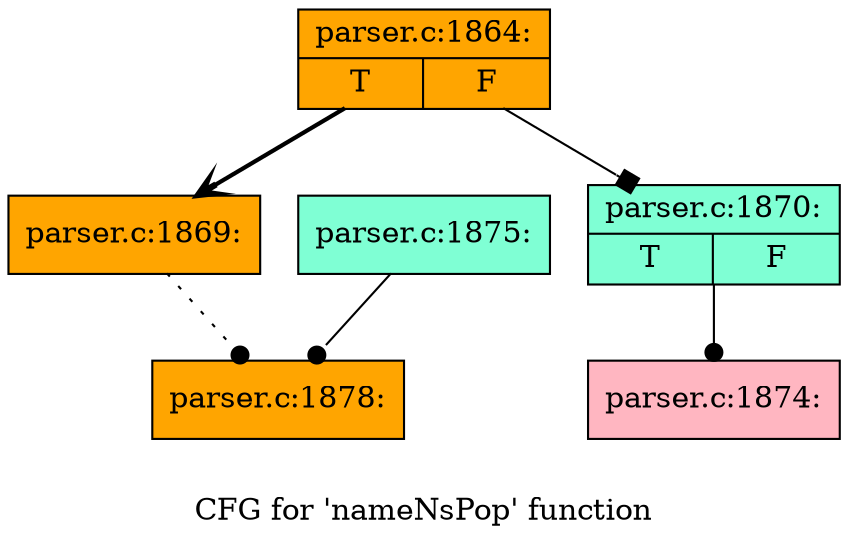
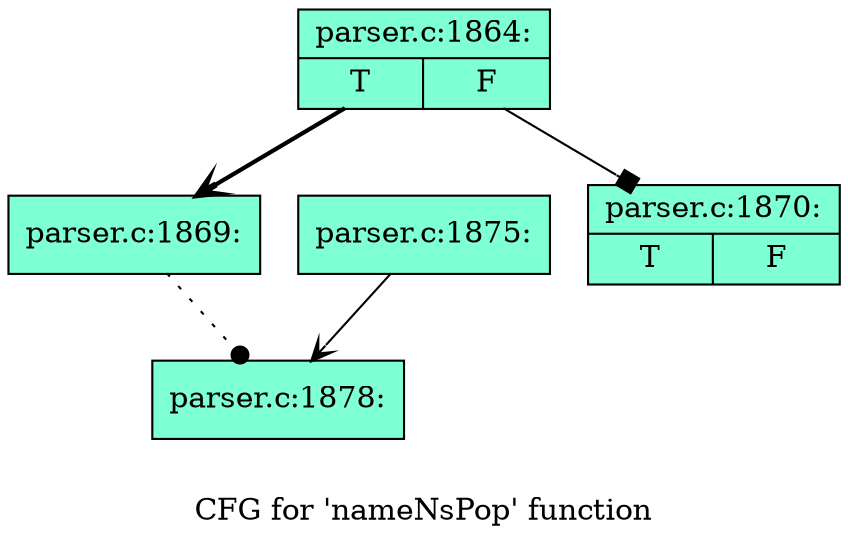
node "parser.c:1864:": fillcolor orange -> aquamarine
node "parser.c:1869:": fillcolor orange -> aquamarine
edge "parser.c:1875:" -> "parser.c:1878:": arrowhead dot -> vee
node "parser.c:1878:": fillcolor orange -> aquamarine
node "parser.c:1874:": removed
